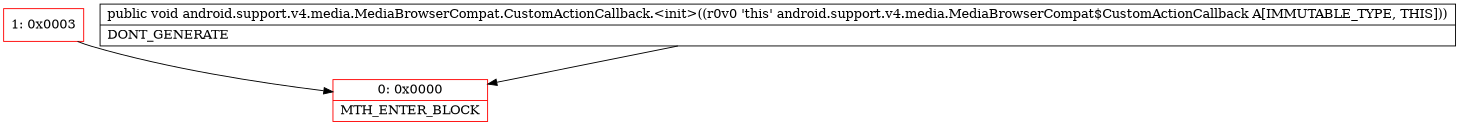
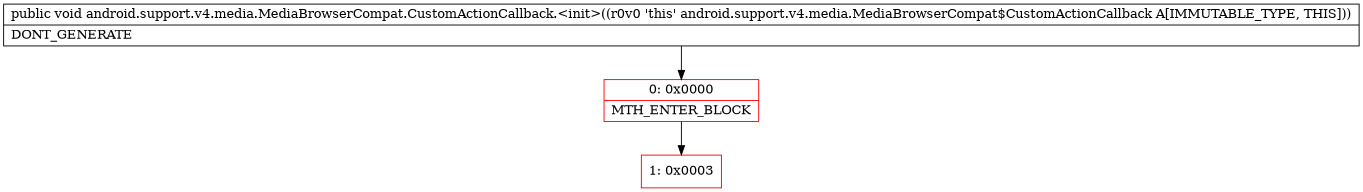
edge "1: 0x0003" -> "0: 0x0000": reversed
